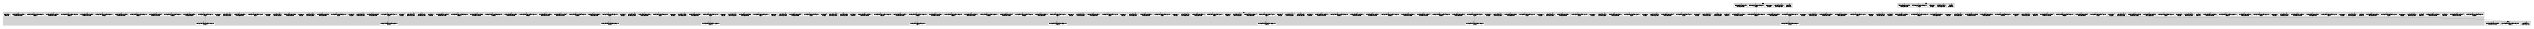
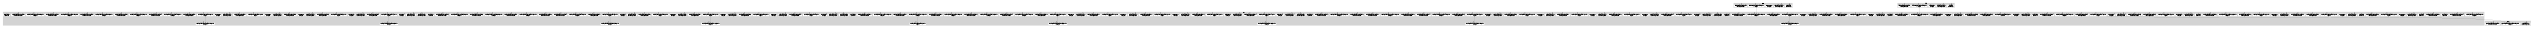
node "noc_m_peq_23 (sc_port)": label "noc_m_peq_23 (sc_port)" -> "noc_m_peq_23 (sc_object)"
